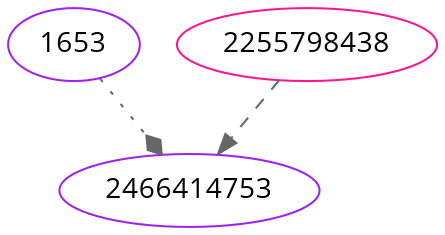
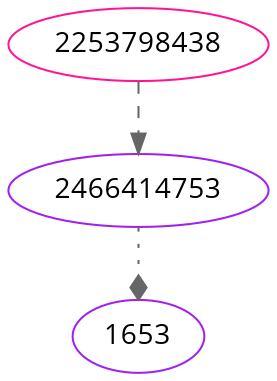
node "2255798438": label "2255798438" -> "2253798438"
edge "1653" -> "2466414753": reversed
